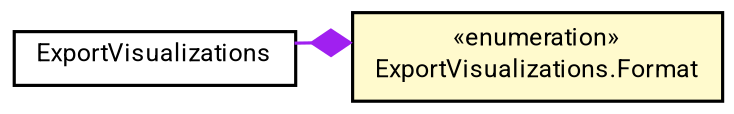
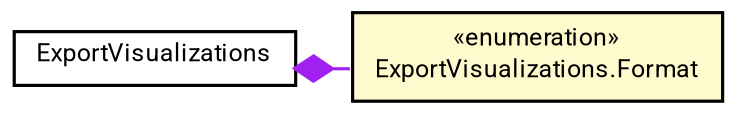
edge "ExportVisualizations" -> "ExportVisualizations.Format": reversed
